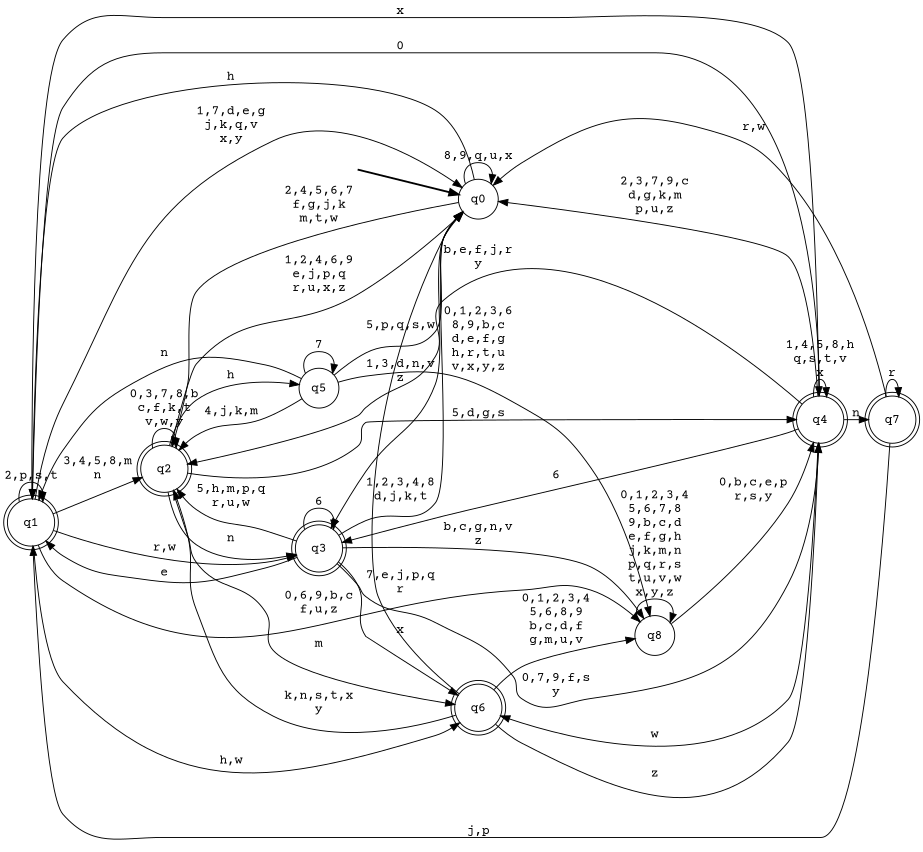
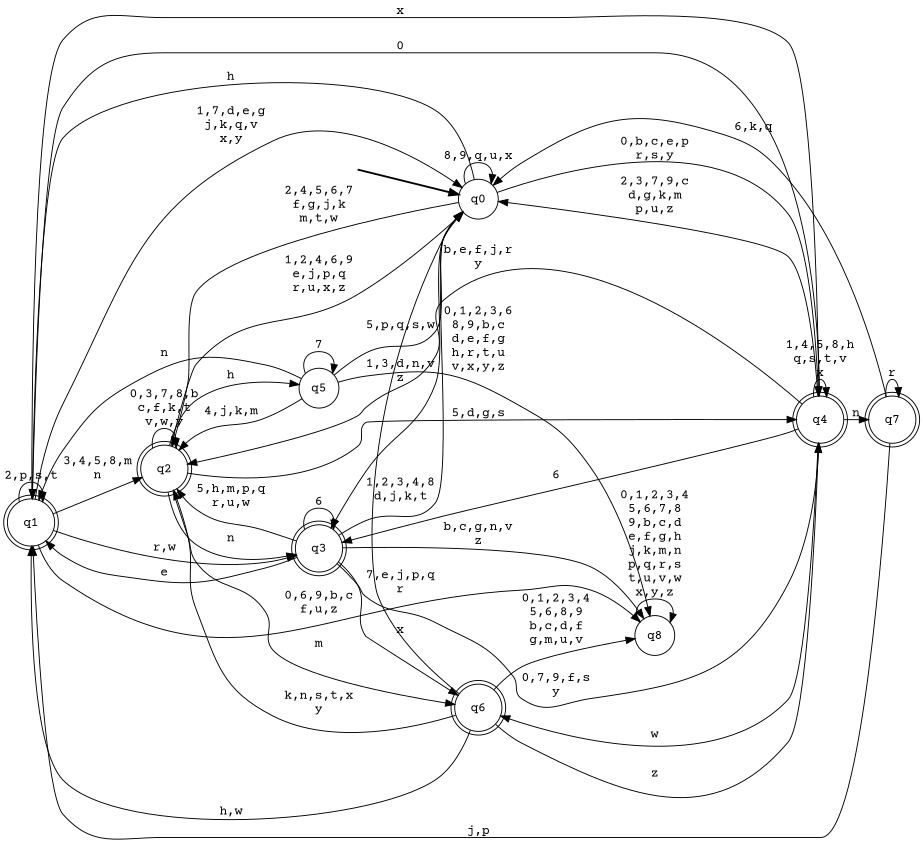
edge "q7" -> "q0": label "r,w" -> "6,k,q"
edge "q8" -> "q4": now "q0" -> "q4"
edge "q1" -> "q6": reversed
